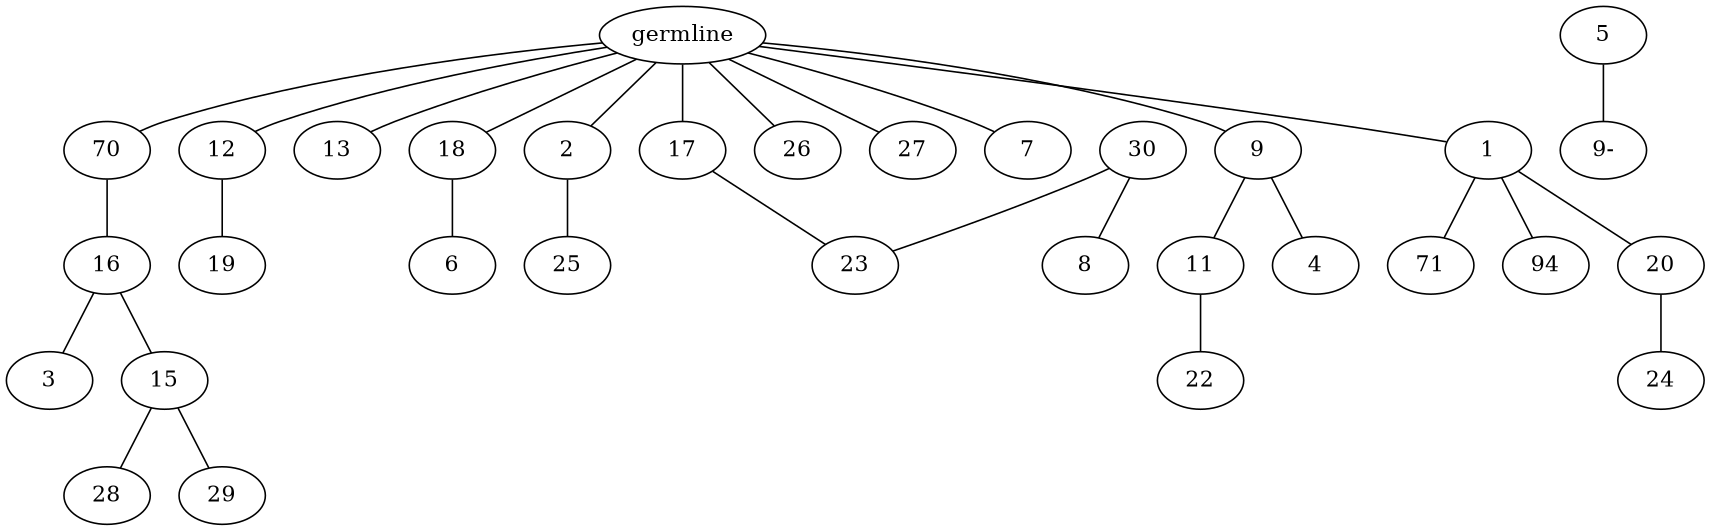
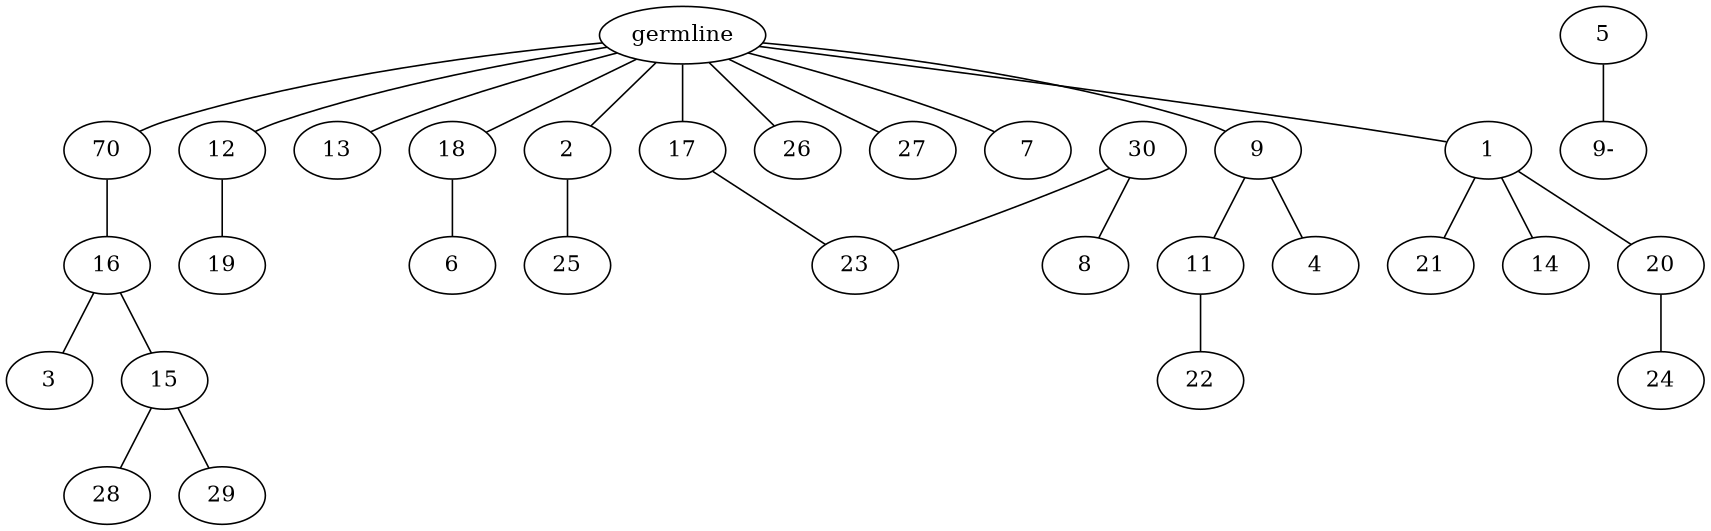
node "71": label "71" -> "21"
node "94": label "94" -> "14"
